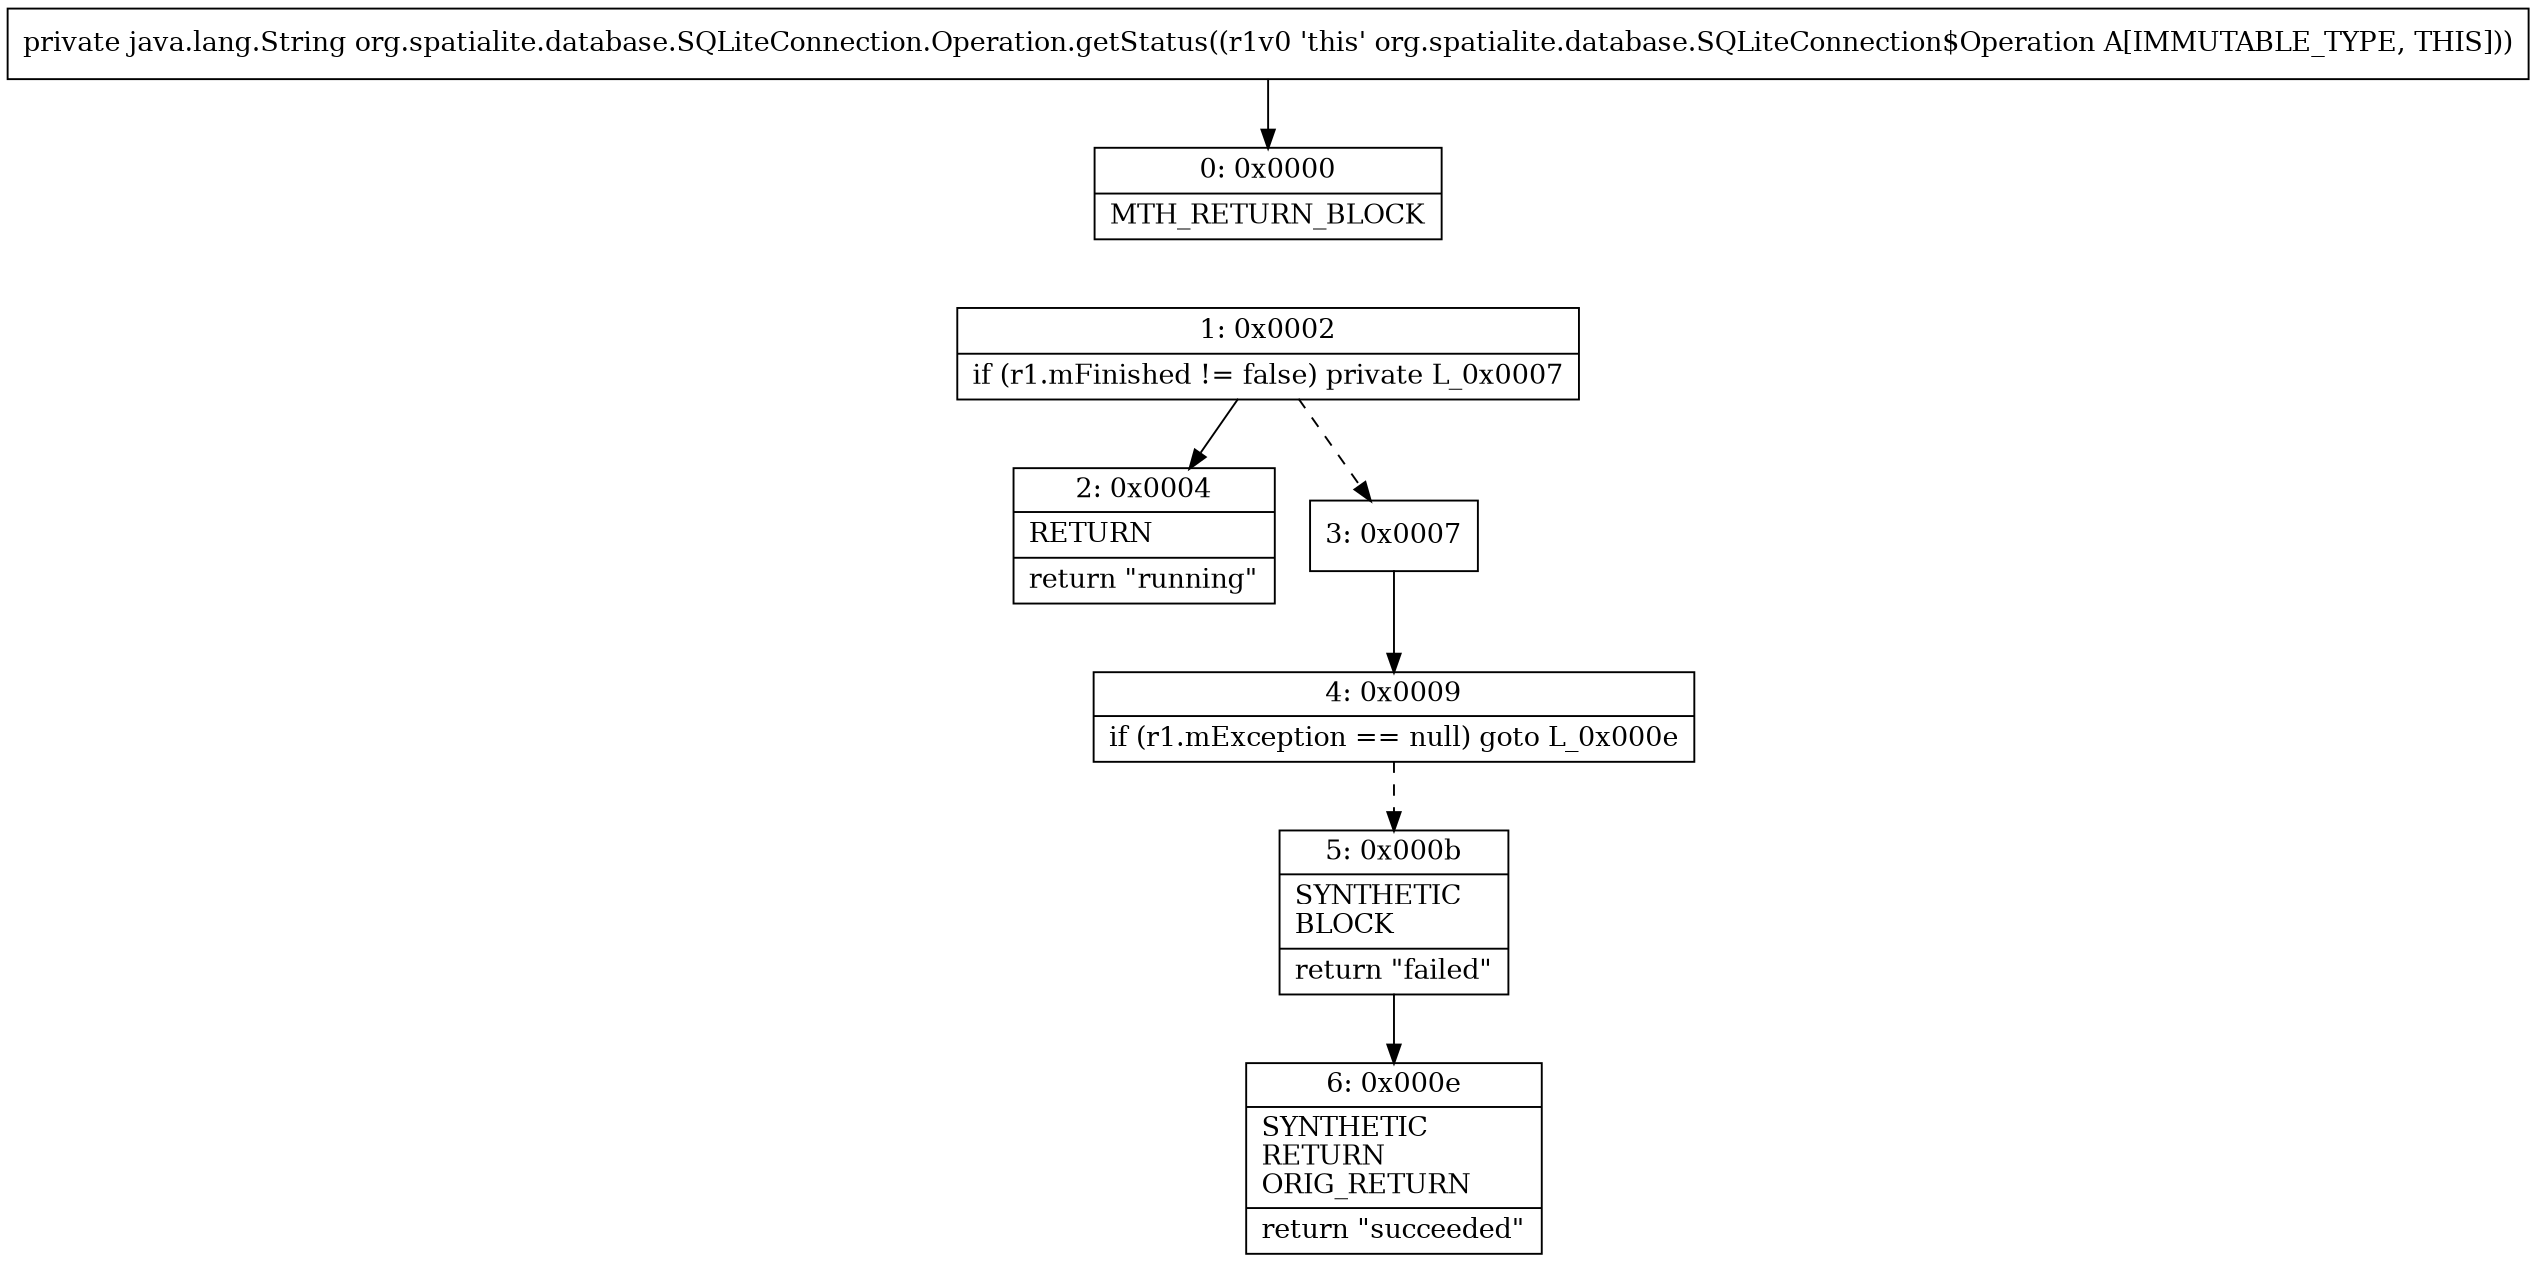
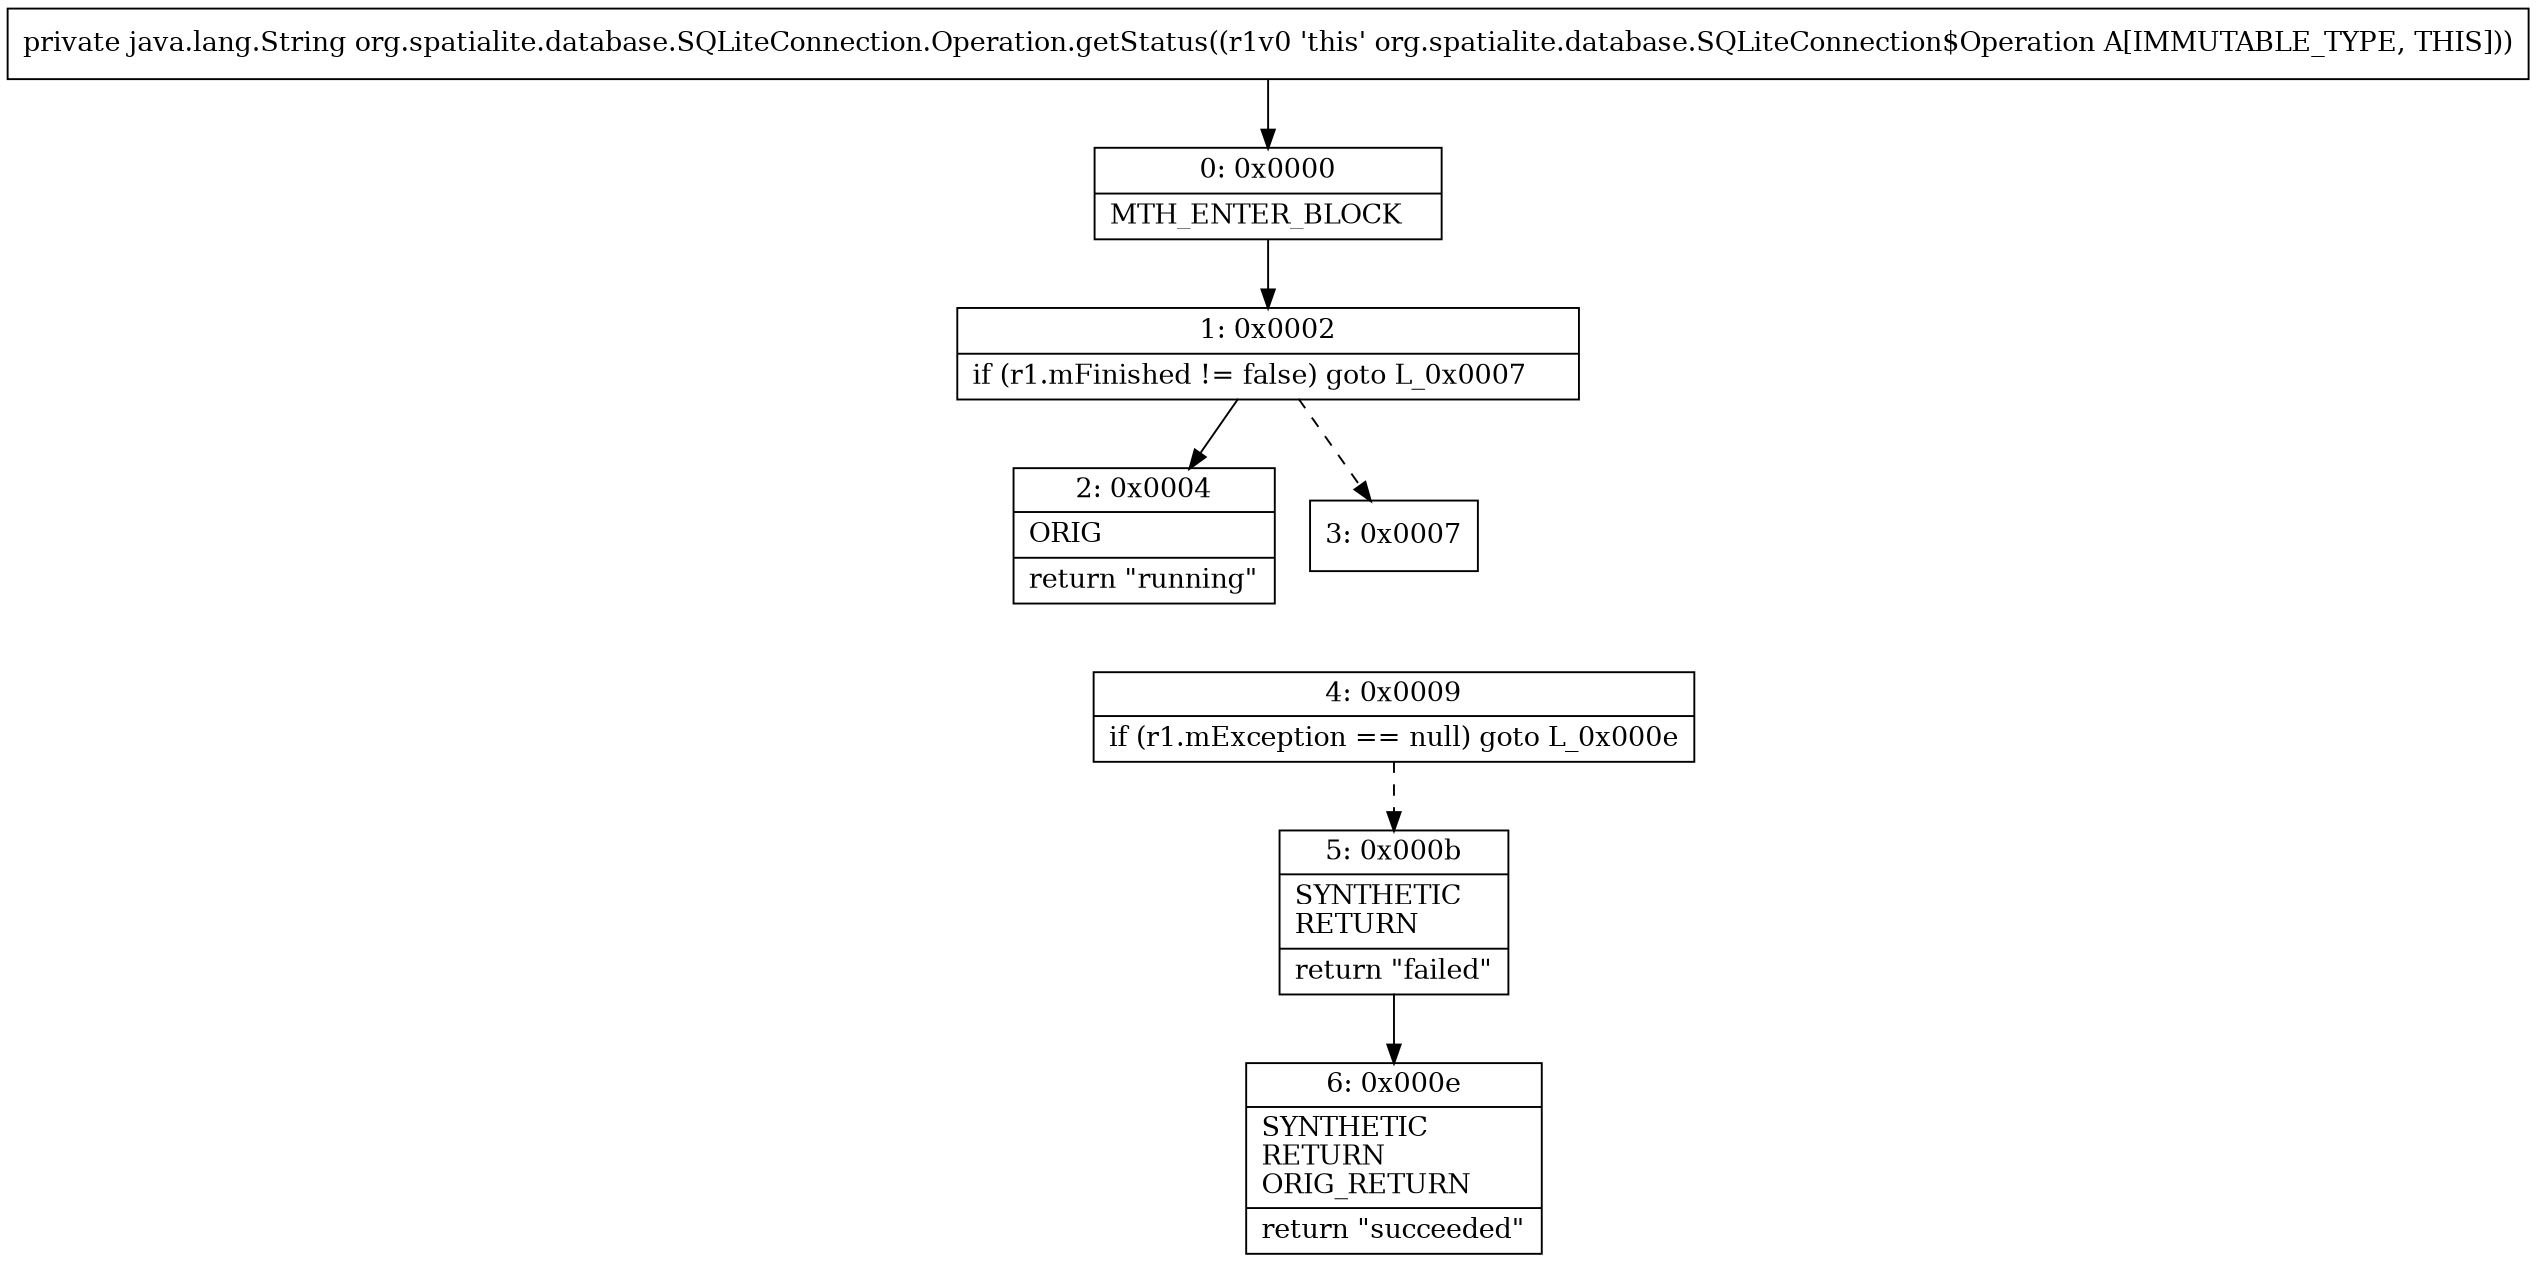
node "0: 0x0000": text "MTH_RETURN_BLOCK" -> "MTH_ENTER_BLOCK"
edge "0: 0x0000" -> "1: 0x0002": added
node "1: 0x0002": text "if (r1.mFinished != false) private L_0x0007" -> "if (r1.mFinished != false) goto L_0x0007"
node "2: 0x0004": text "RETURN" -> "ORIG"
edge "3: 0x0007" -> "4: 0x0009": removed
node "5: 0x000b": text "BLOCK" -> "RETURN"
